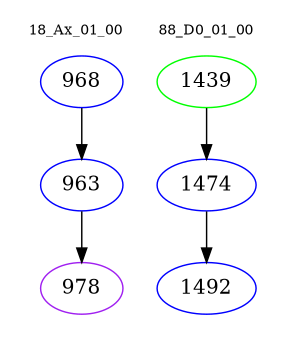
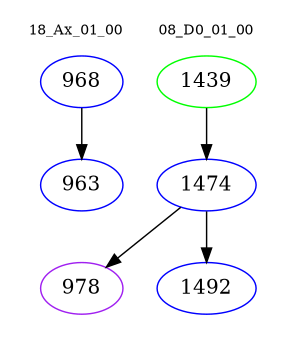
cluster "88_D0_01_00": label "88_D0_01_00" -> "08_D0_01_00"
edge "963" -> "978": now "1474" -> "978"
